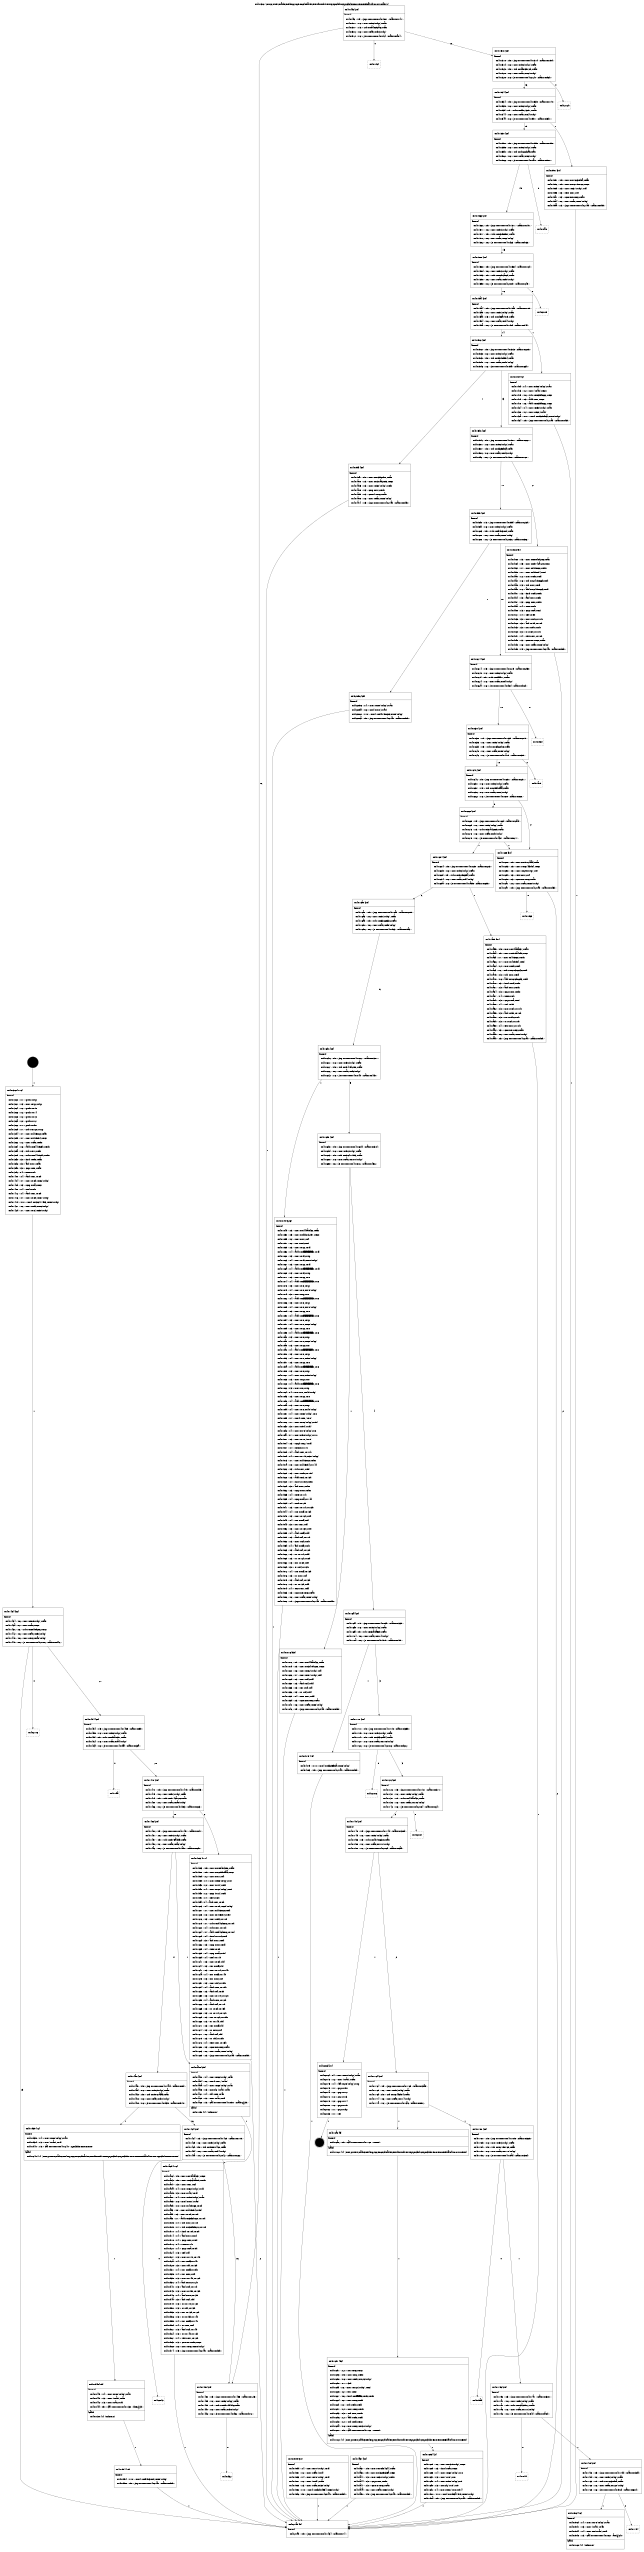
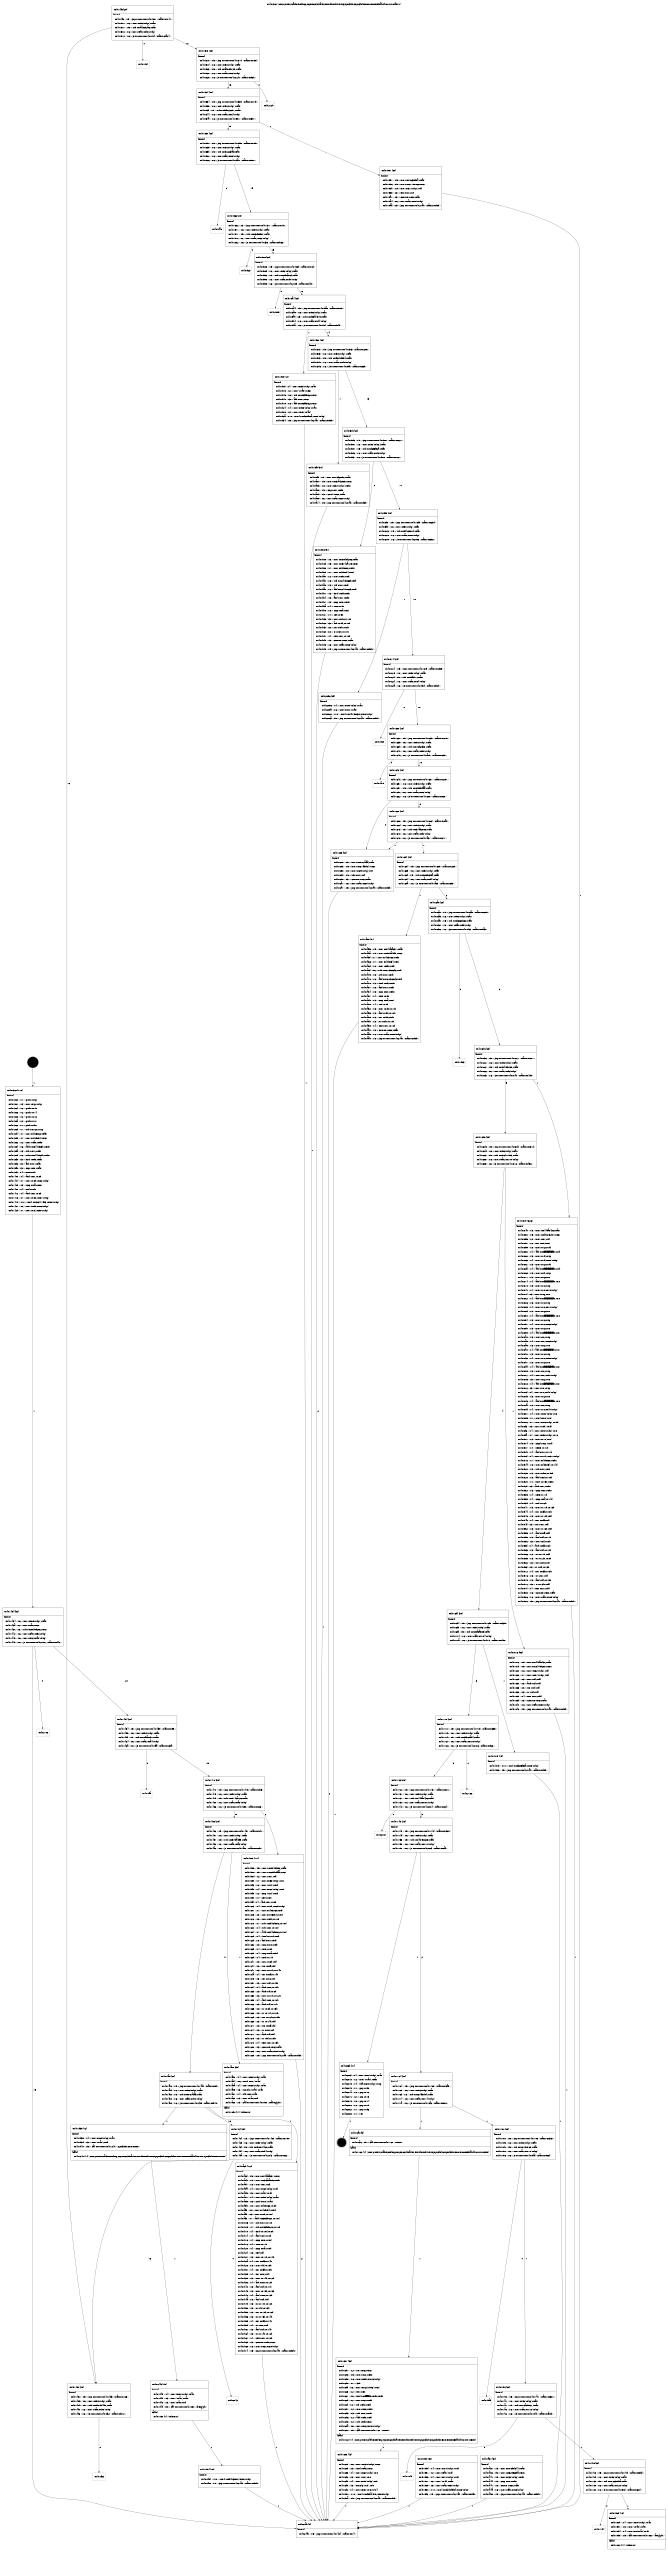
node "0x401f23": added
edge "0x401c8e [30]" -> "0x401d63": now "0x4016a0 [28]" -> "0x401d63"
edge "0x401ab0 [29]" -> "0x401acd [172]": now "0x4014a8 [28]" -> "0x401acd [172]"
